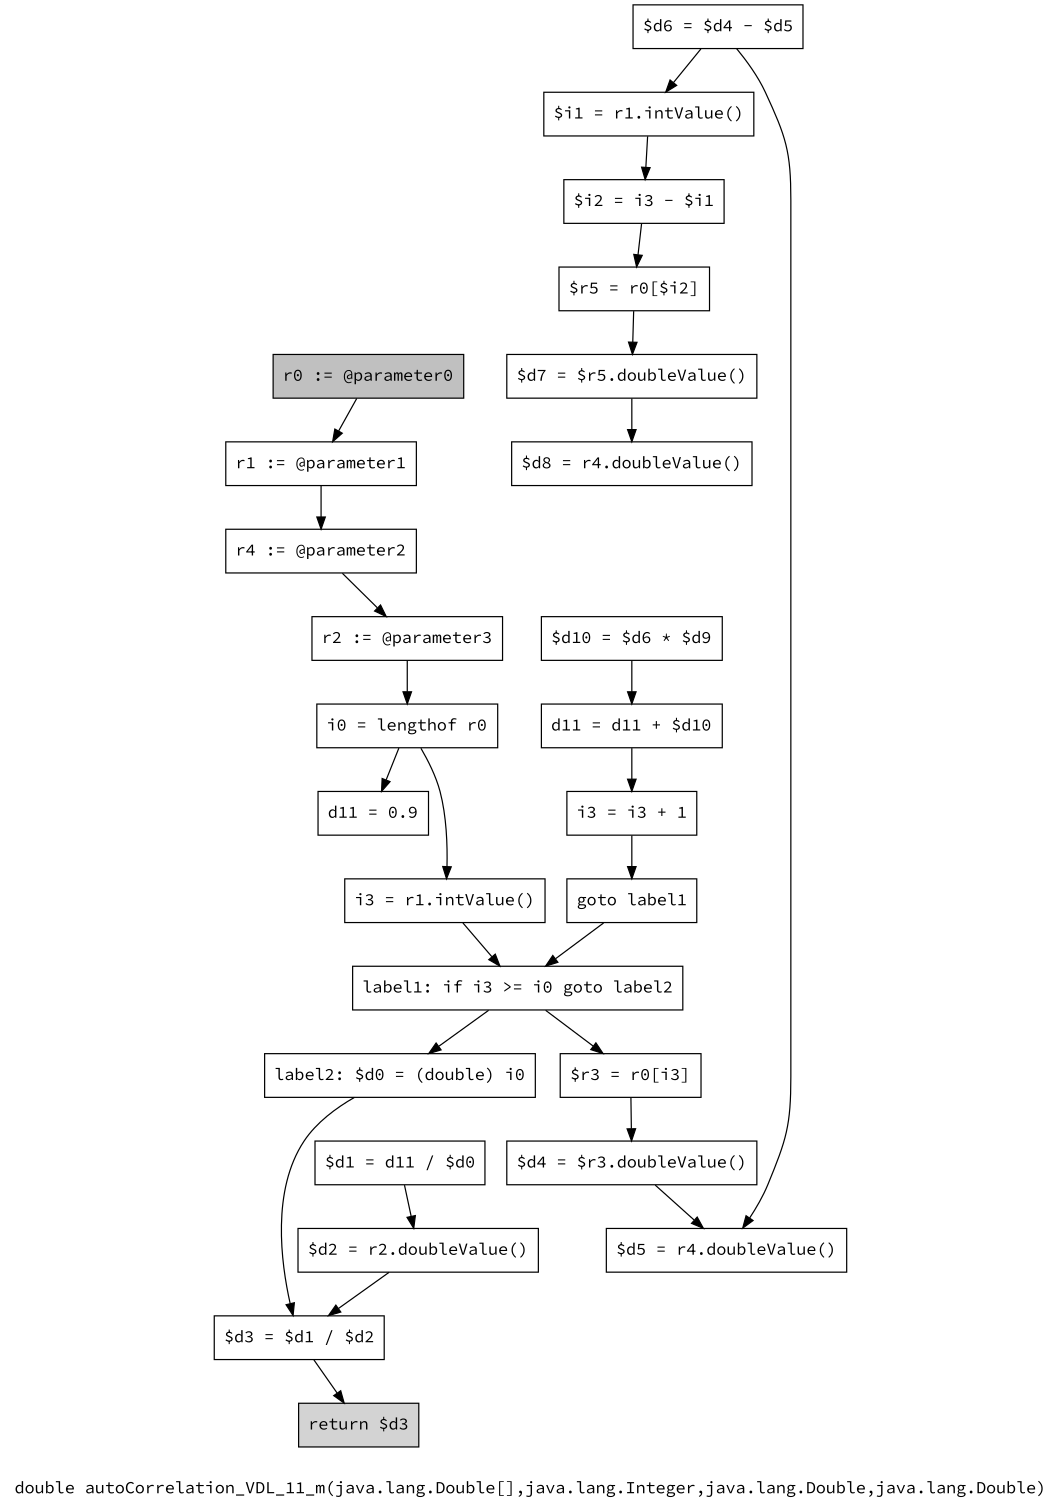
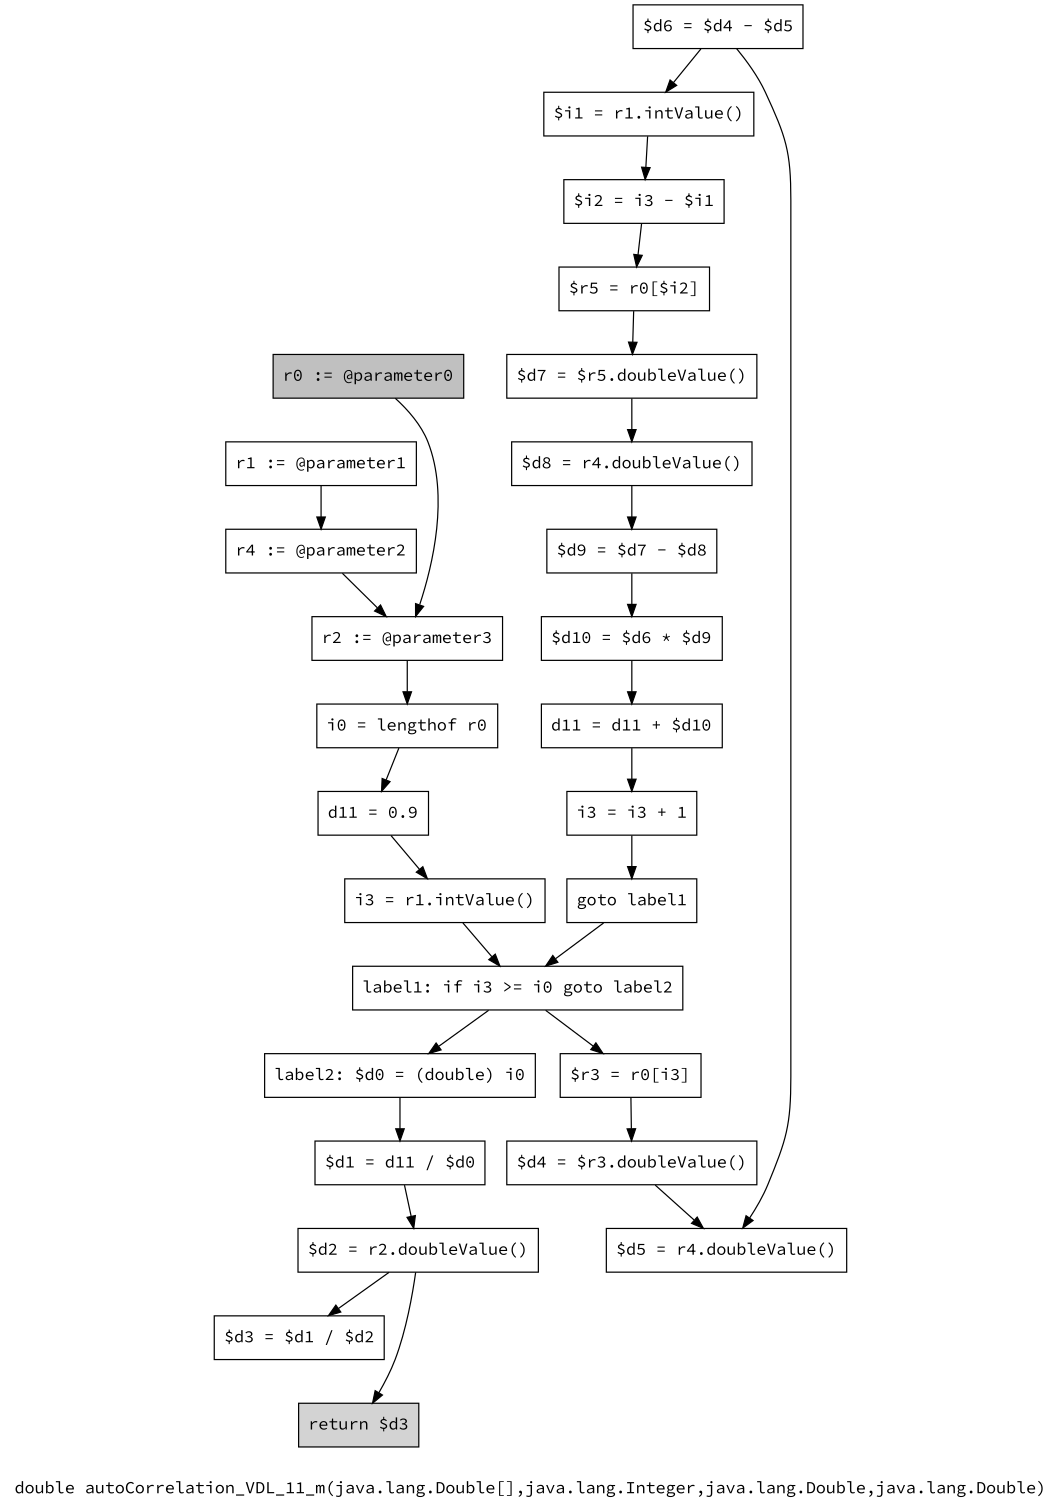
edge "r0 := @parameter0" -> "r1 := @parameter1": now "r0 := @parameter0" -> "r2 := @parameter3"
node "$d9 = $d7 - $d8": added
edge "i0 = lengthof r0" -> "i3 = r1.intValue()": now "d11 = 0.9" -> "i3 = r1.intValue()"
edge "label2: $d0 = (double) i0" -> "$d3 = $d1 / $d2": now "label2: $d0 = (double) i0" -> "$d1 = d11 / $d0"
edge "$d3 = $d1 / $d2" -> "return $d3": now "$d2 = r2.doubleValue()" -> "return $d3"
